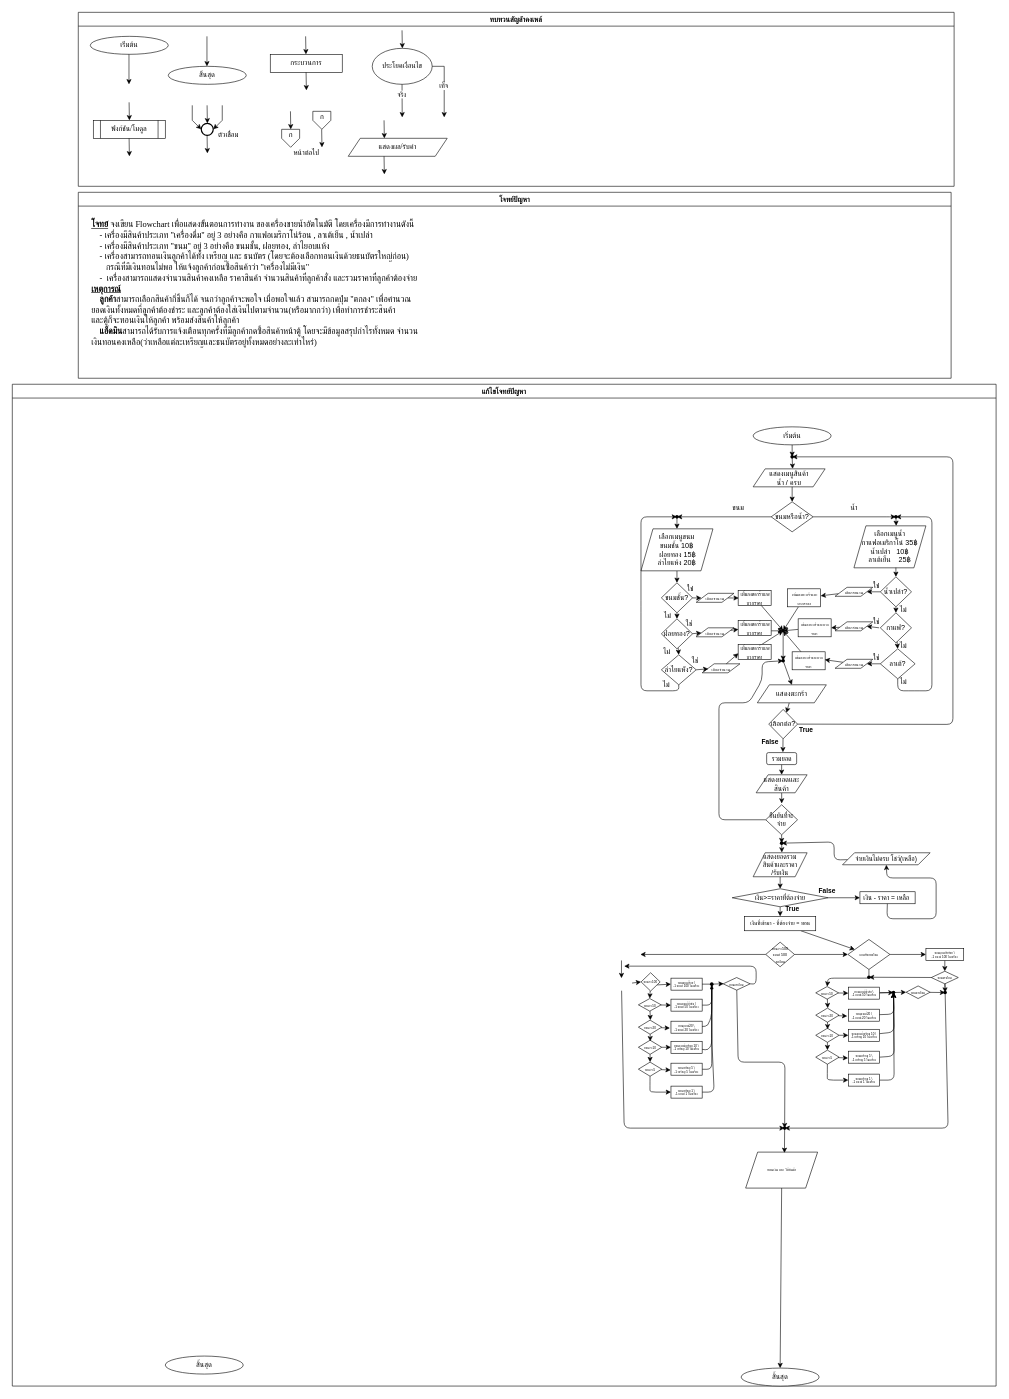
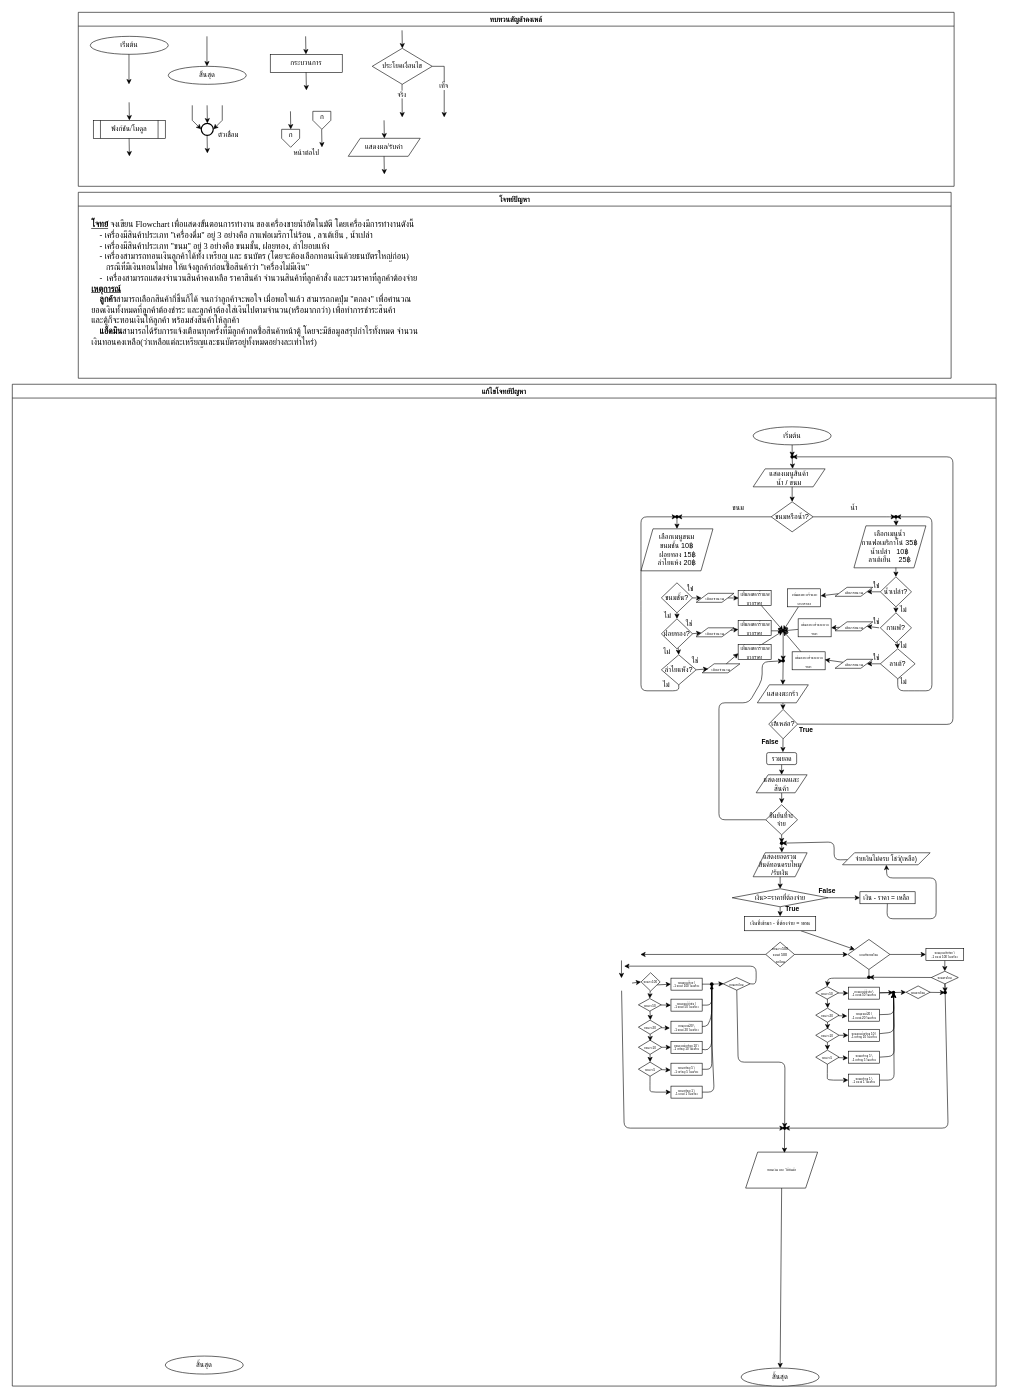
node "ประโยคเงื่อนไข": shape ellipse -> diamond
node "แสดงผล/รับค่า": size 99x18 -> 72x18
node "แสดงเมนูสินค้า น้ำ / ครบ": label "แสดงเมนูสินค้า น้ำ / ครบ" -> "แสดงเมนูสินค้า น้ำ / ขนม"
edge "เลือกเมนูขนม ขนมชั้น 10฿ ฝอยทอง 15฿ ลำไยแห้ง 20฿" -> "ขนมชั้น?": removed
node "แสดงตะกร้า": size 69x18 -> 51x18
node "เลือกต่อ?": label "เลือกต่อ?" -> "เลืเหล่อ?"
node "แสดงยอดรวม สินค้าและราคา /รับเงิน": label "แสดงยอดรวม สินค้าและราคา /รับเงิน" -> "แสดงยอดรวม สินค้ทอนครบไหม /รับเงิน"
